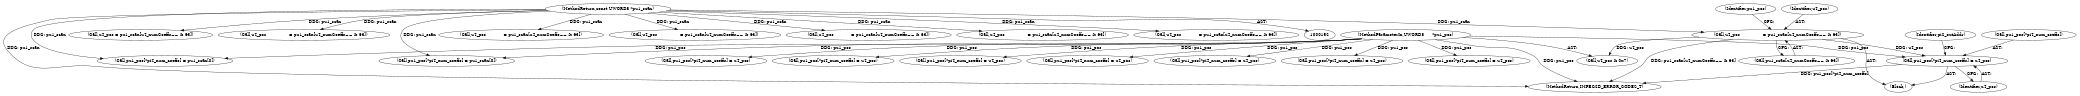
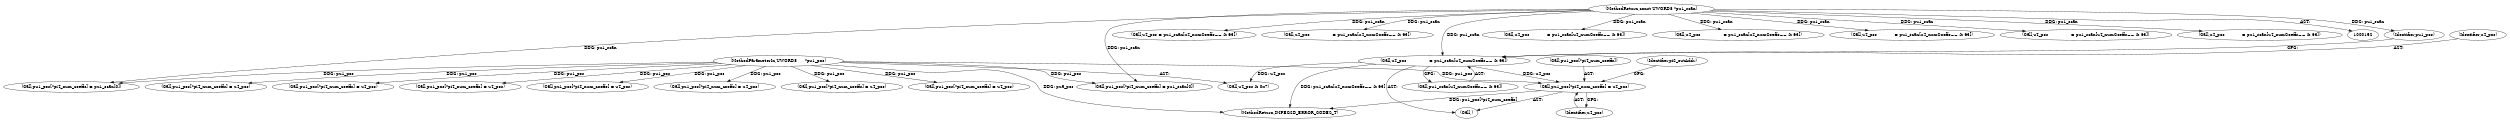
edge "(MethodParameterIn,UWORD8      *pu1_pos)" -> "(MethodReturn,IMPEG2D_ERROR_CODES_T)": label "DDG: pu1_pos" -> "DDG: pu5_pos"
edge "(MethodReturn,const UWORD8 *pu1_scan)" -> "(MethodReturn,IMPEG2D_ERROR_CODES_T)": now "(MethodReturn,const UWORD8 *pu1_scan)" -> "(Identifier,pu1_pos)"
node "(Block,)": label "(Block,)" -> "(Call,)"
